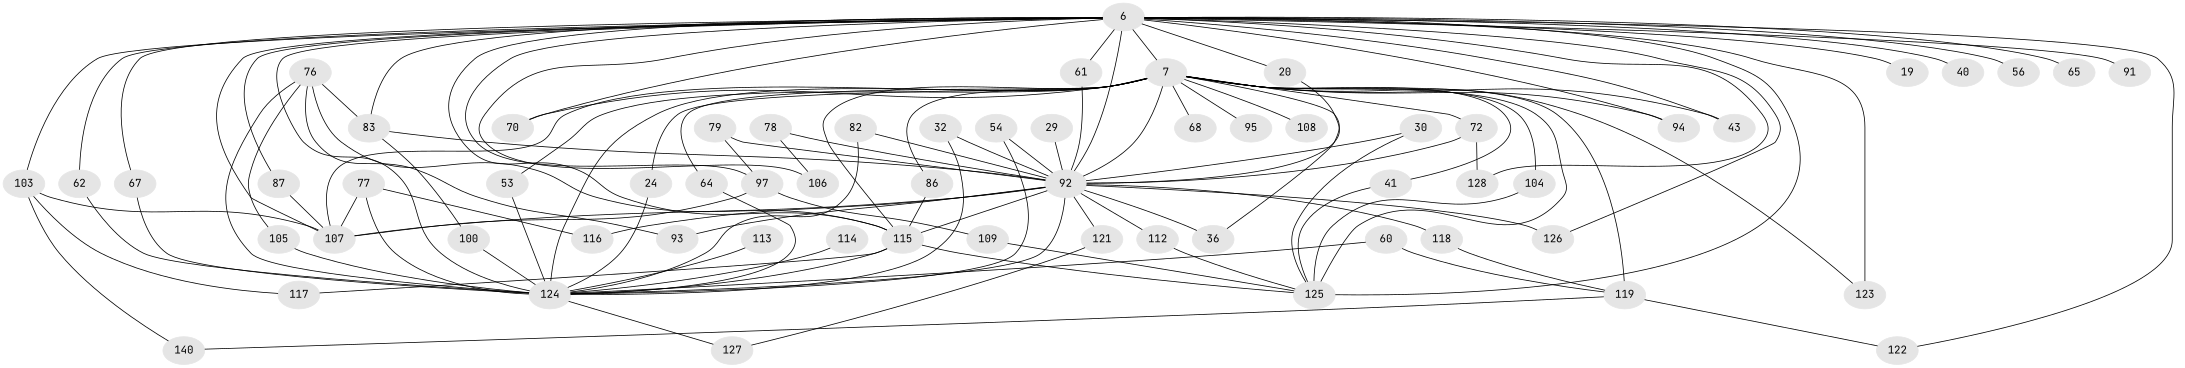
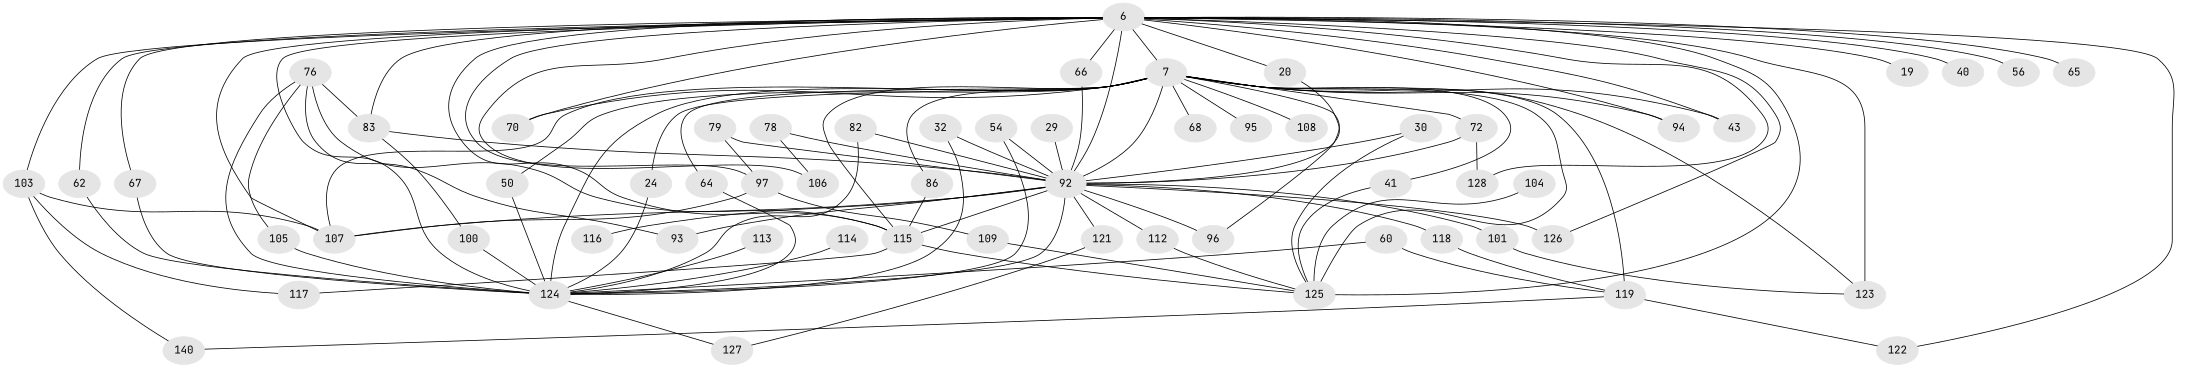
node "61": label "61" -> "66"
node "91": removed
edge "7" -- "104": removed
node "87": removed
node "77": removed
node "53": label "53" -> "50"
node "36": label "36" -> "96"
node "101": added
edge "115" -- "124": removed
